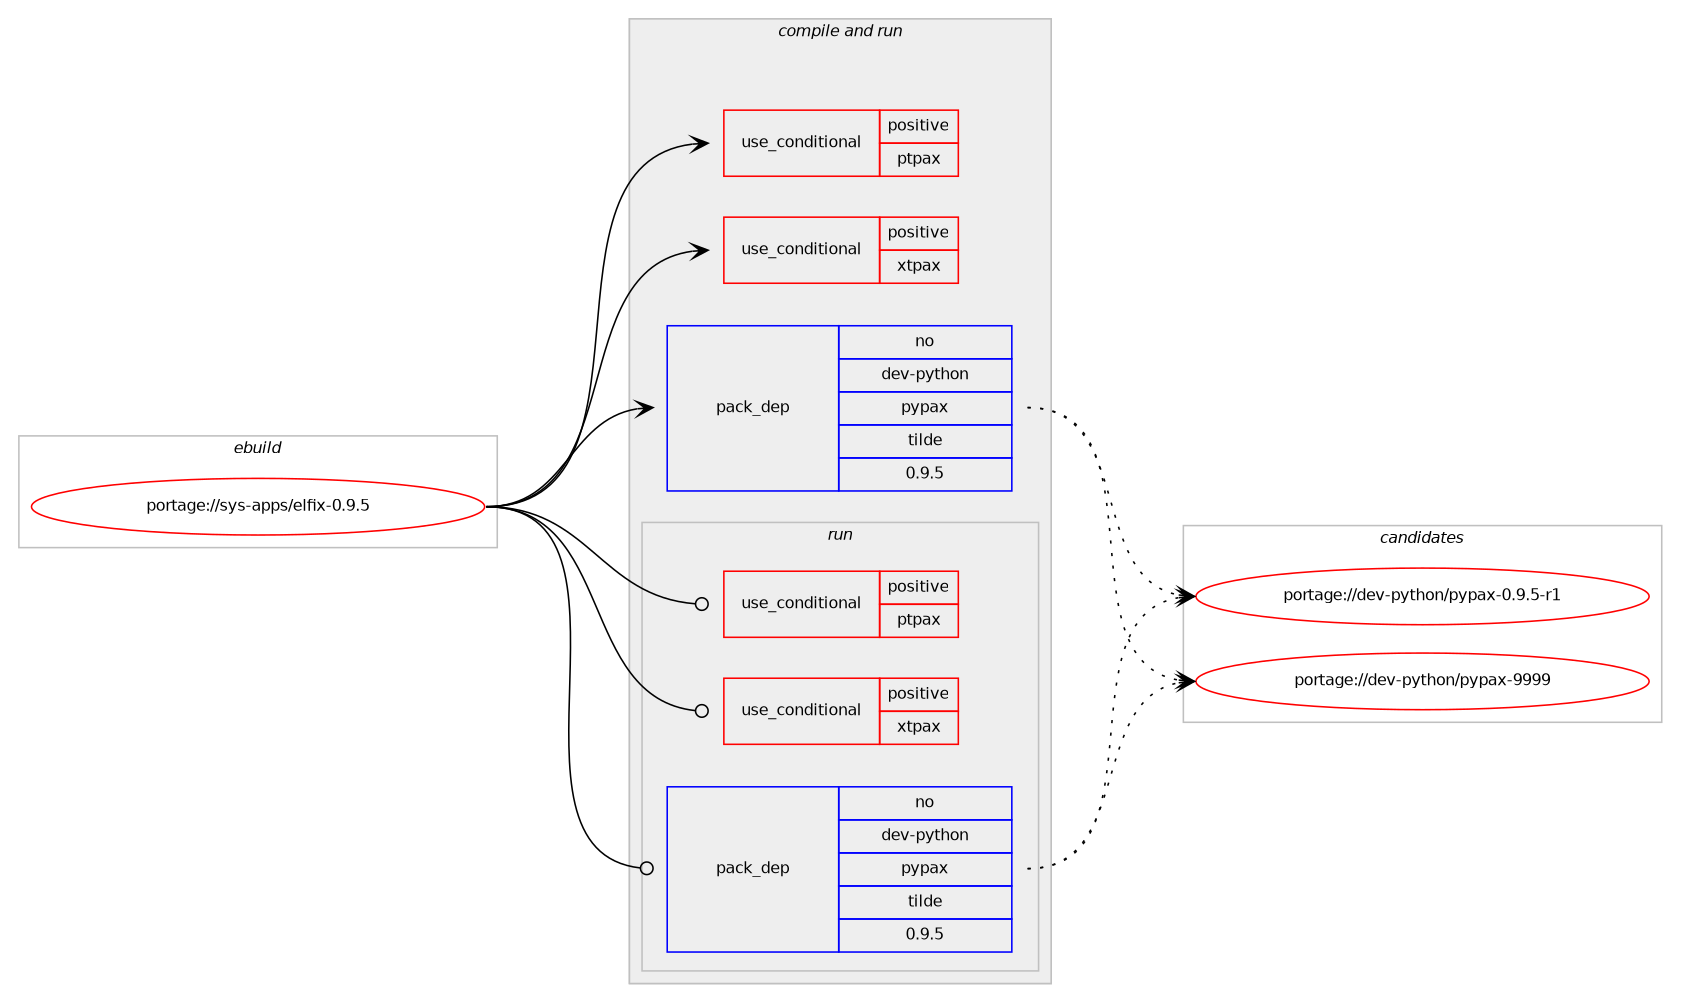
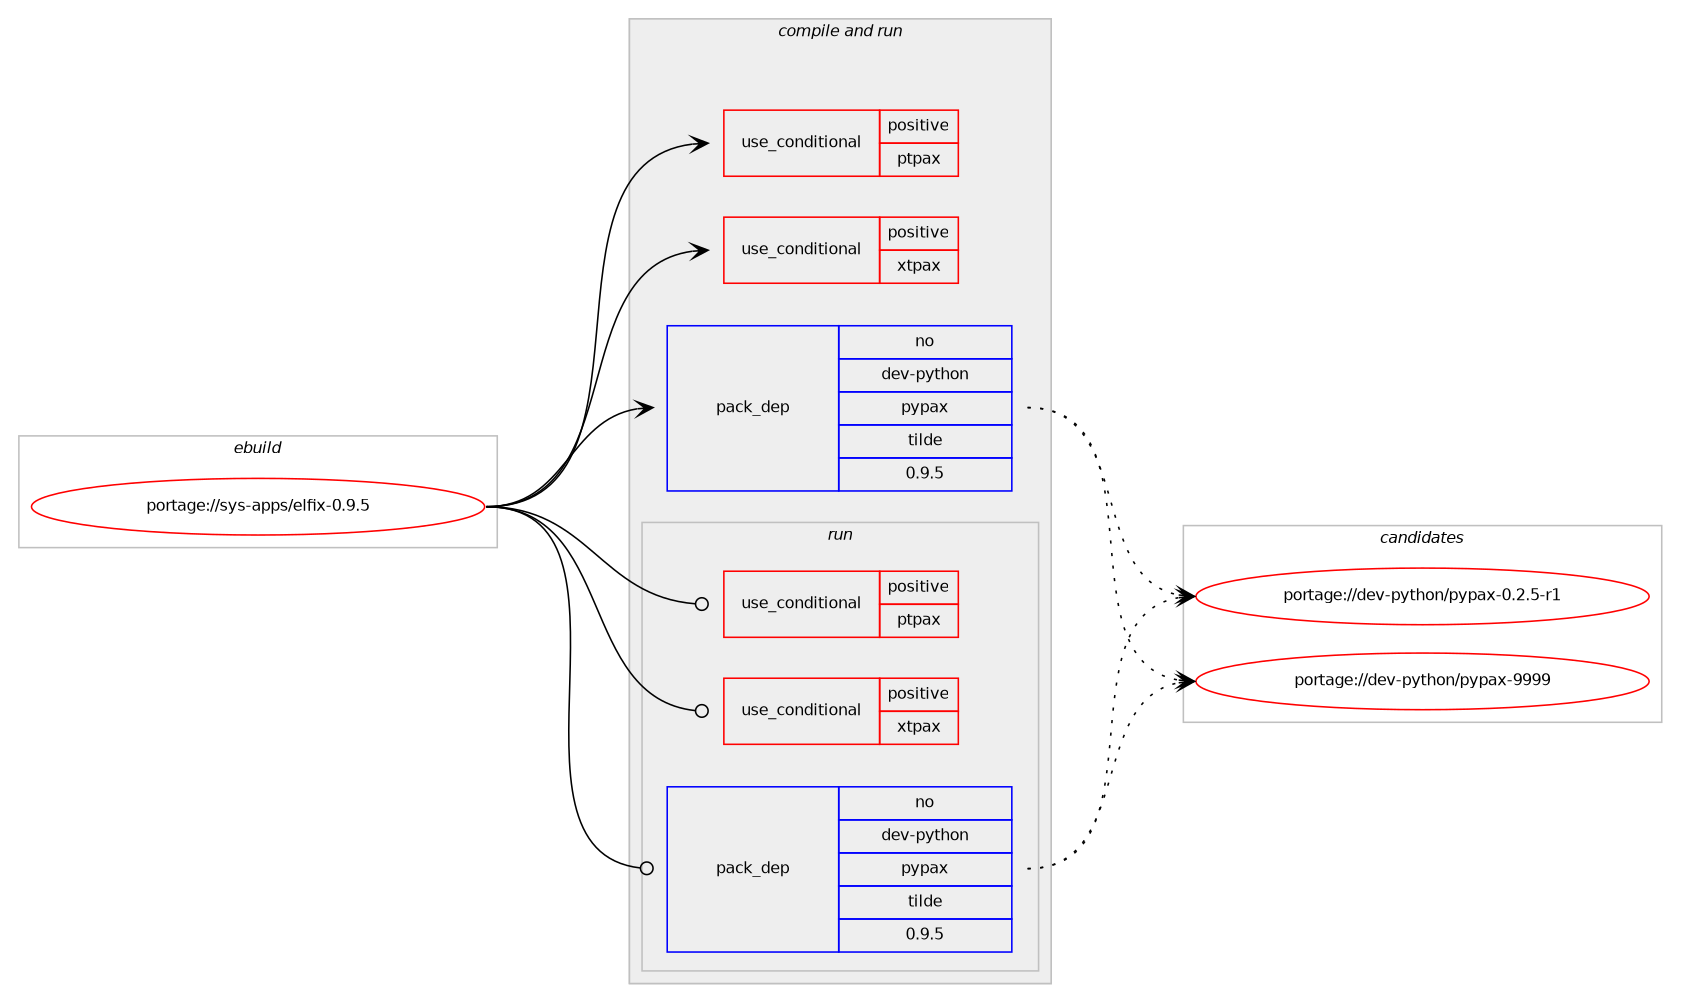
node "portage://dev-python/pypax-0.9.5-r1": label "portage://dev-python/pypax-0.9.5-r1" -> "portage://dev-python/pypax-0.2.5-r1"
